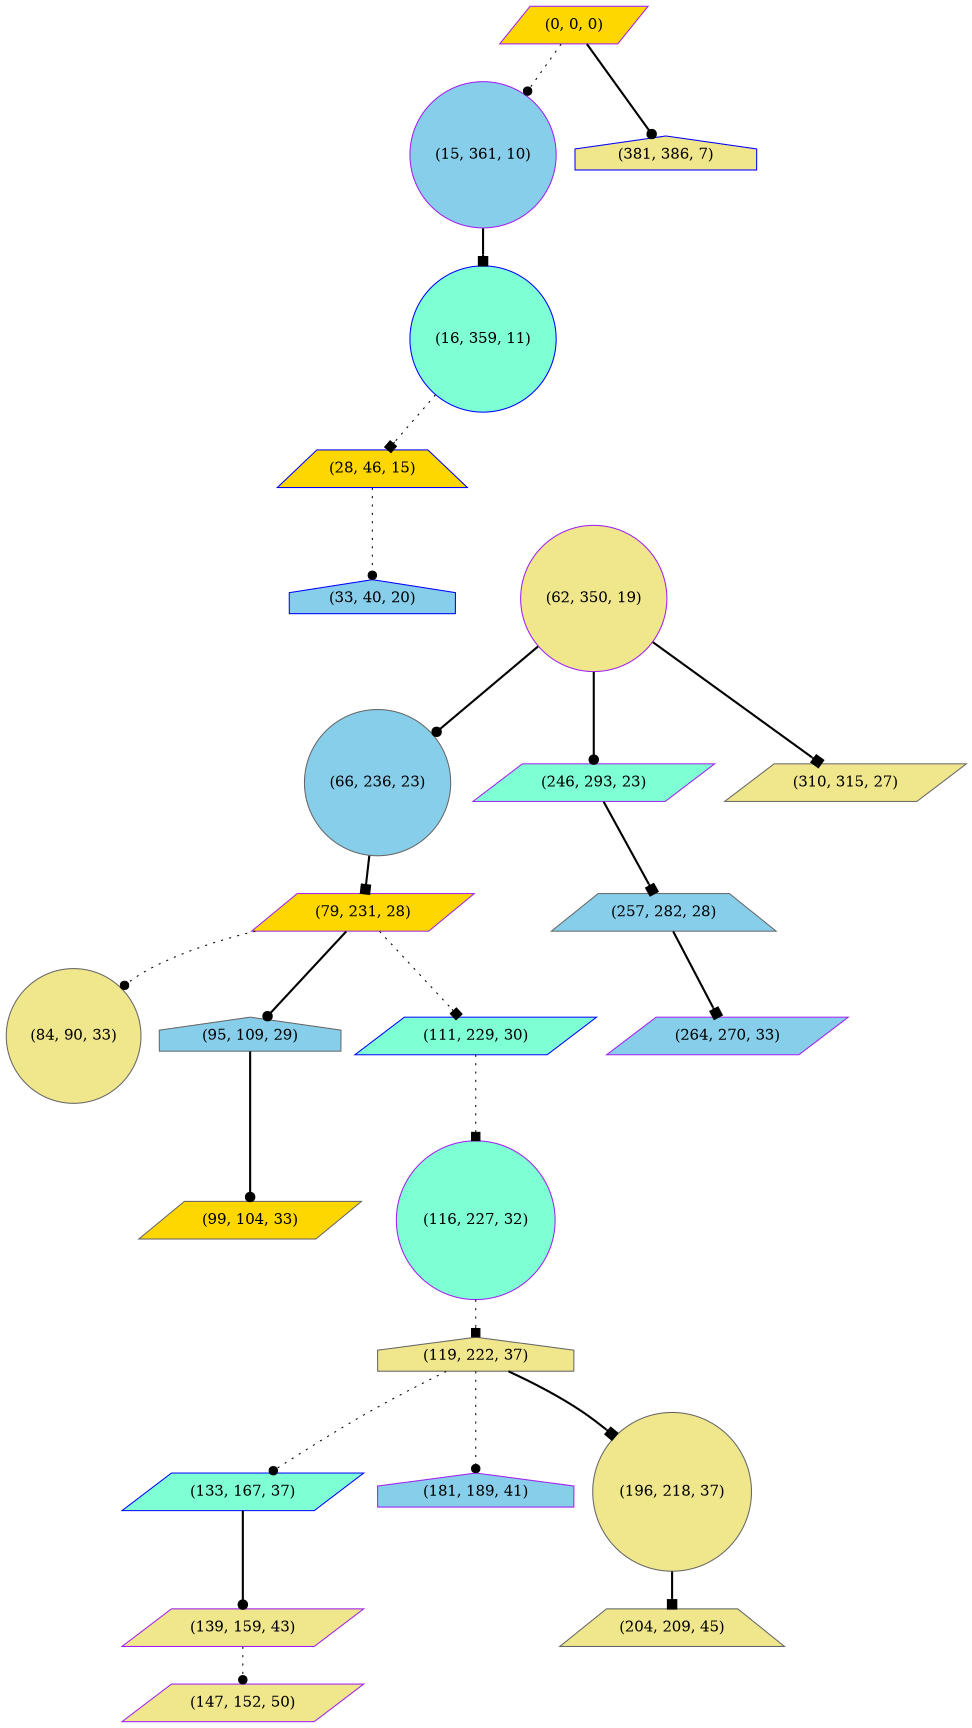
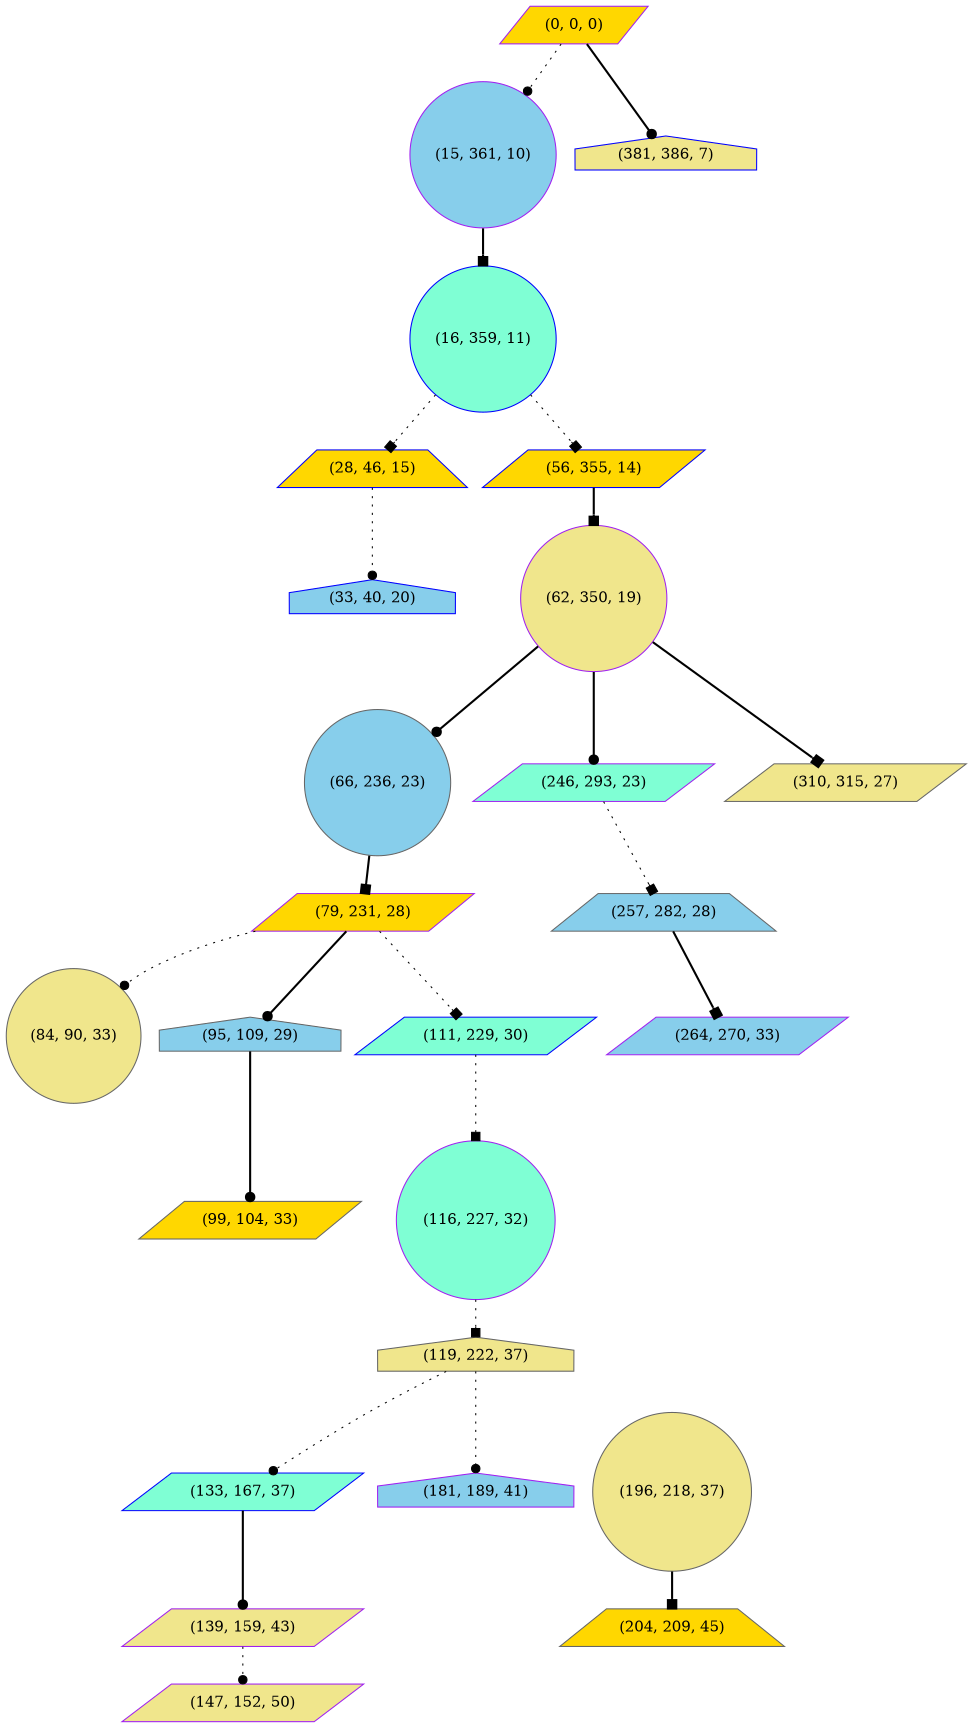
node "(56, 355, 14)": added
edge "(246, 293, 23)" -> "(257, 282, 28)": style bold -> dotted
edge "(119, 222, 37)" -> "(196, 218, 37)": removed
node "(204, 209, 45)": fillcolor khaki -> gold
